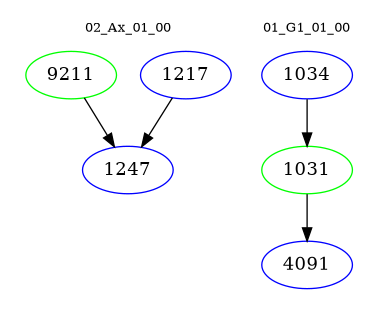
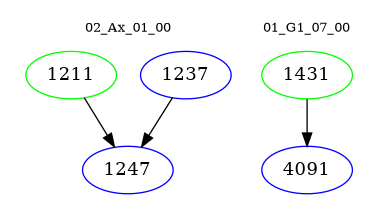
cluster "01_G1_01_00": label "01_G1_01_00" -> "01_G1_07_00"
node "9211": label "9211" -> "1211"
node "1217": label "1217" -> "1237"
node "1034": removed
node "1031": label "1031" -> "1431"
